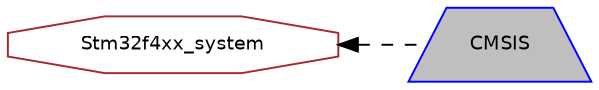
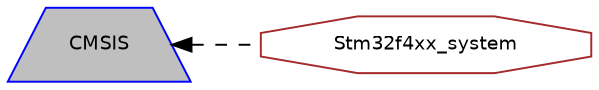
edge "CMSIS" -> "Stm32f4xx_system": reversed
